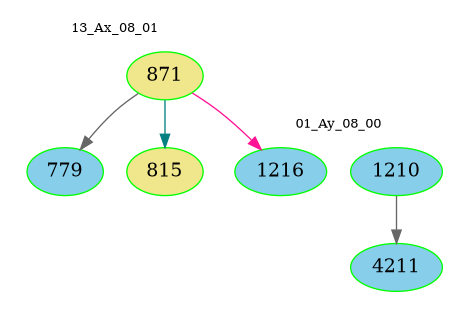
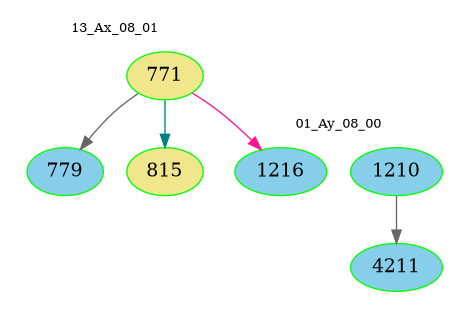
node "871": label "871" -> "771"
